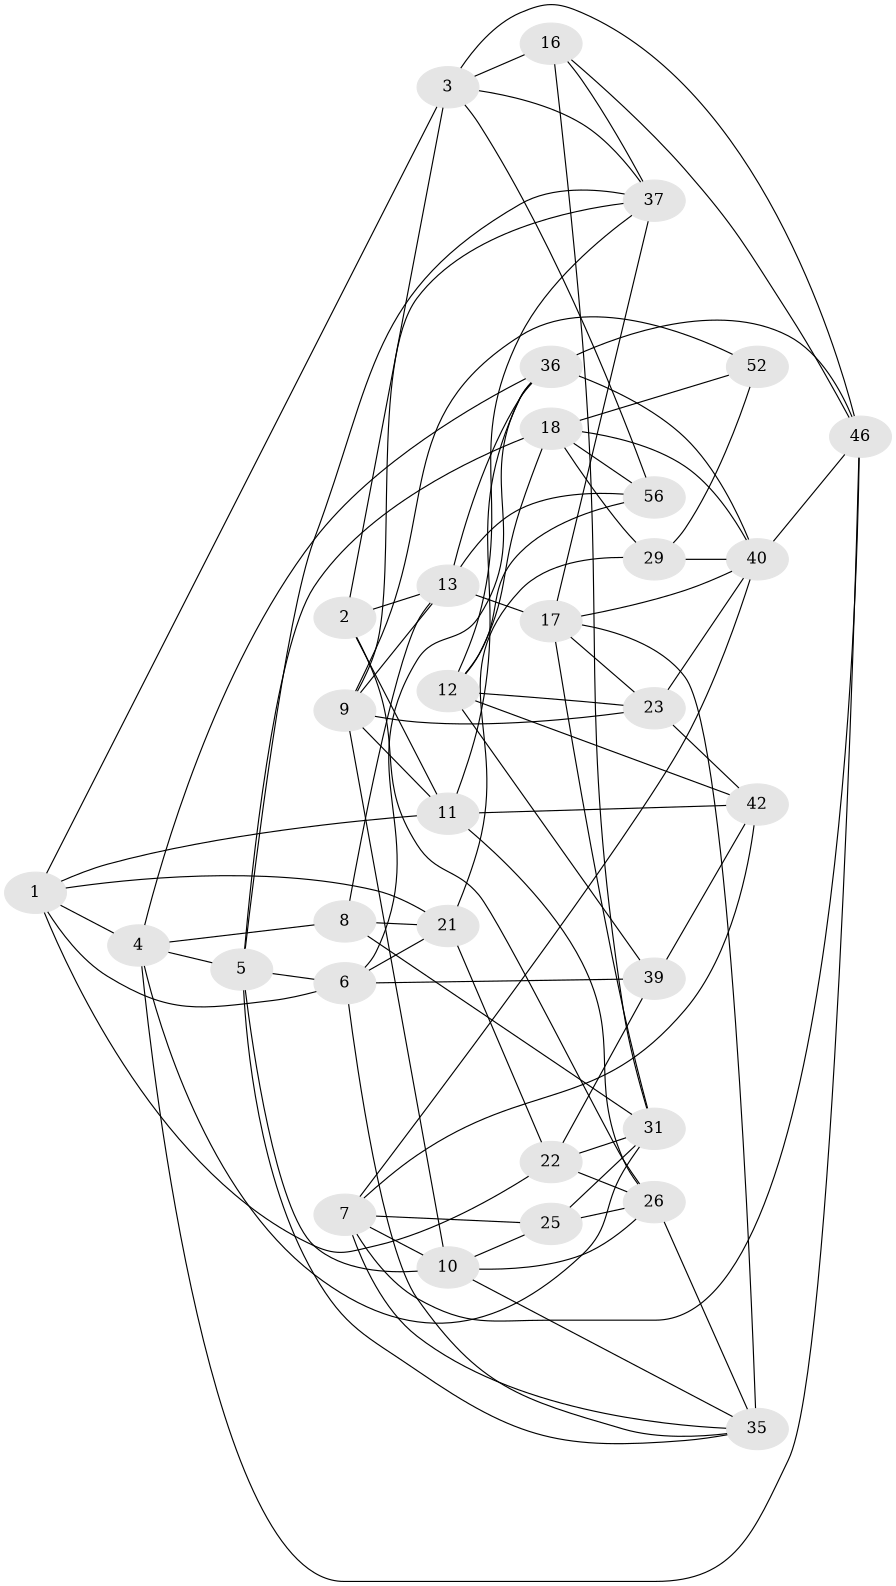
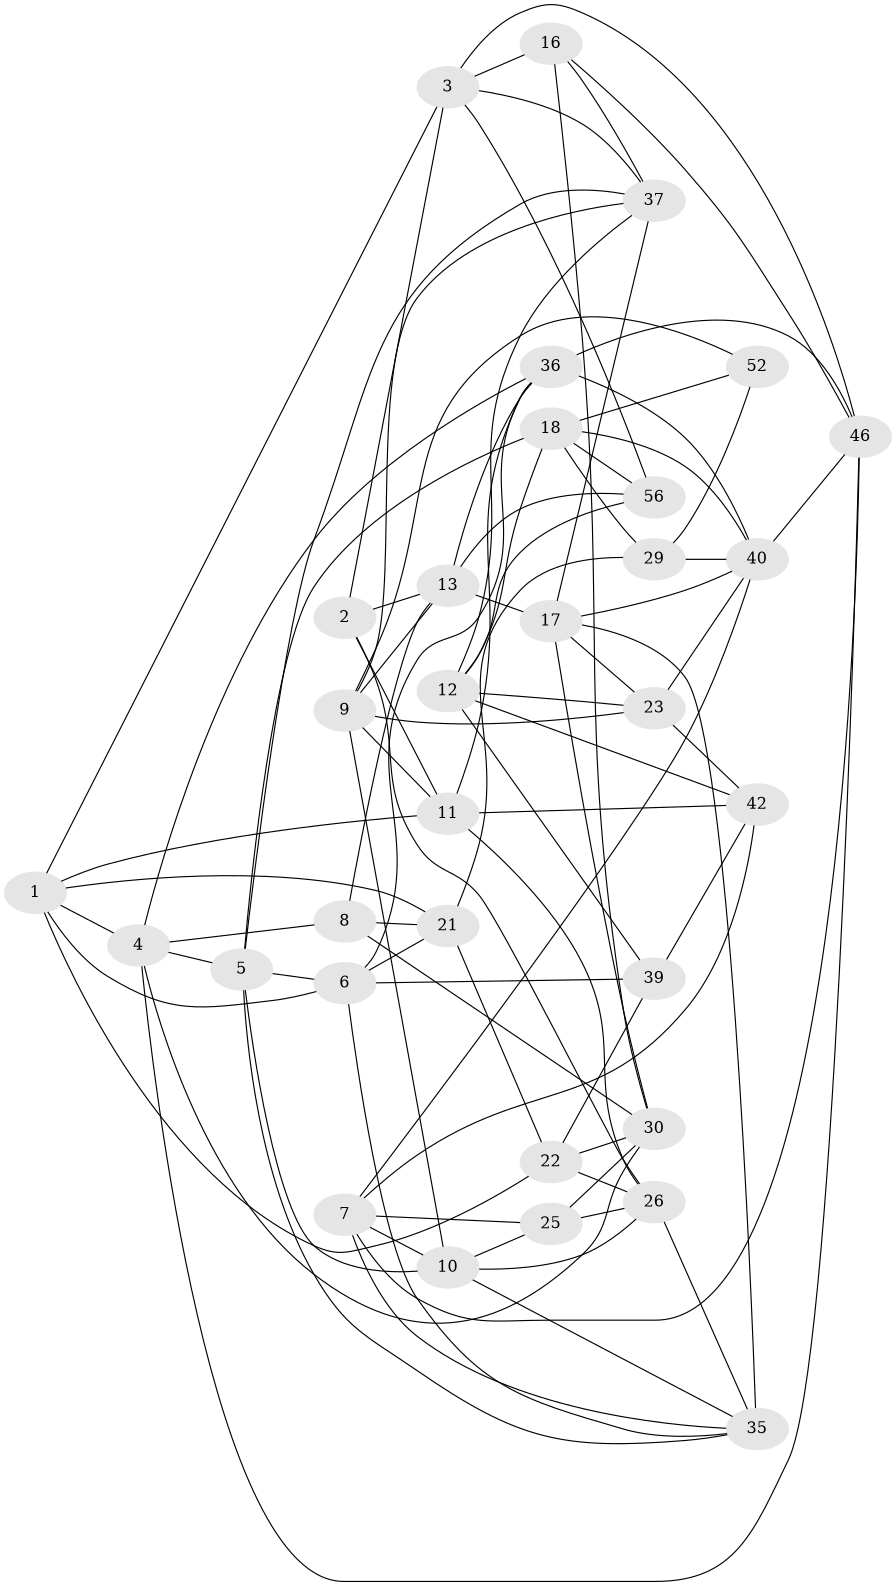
node "31": label "31" -> "30"
